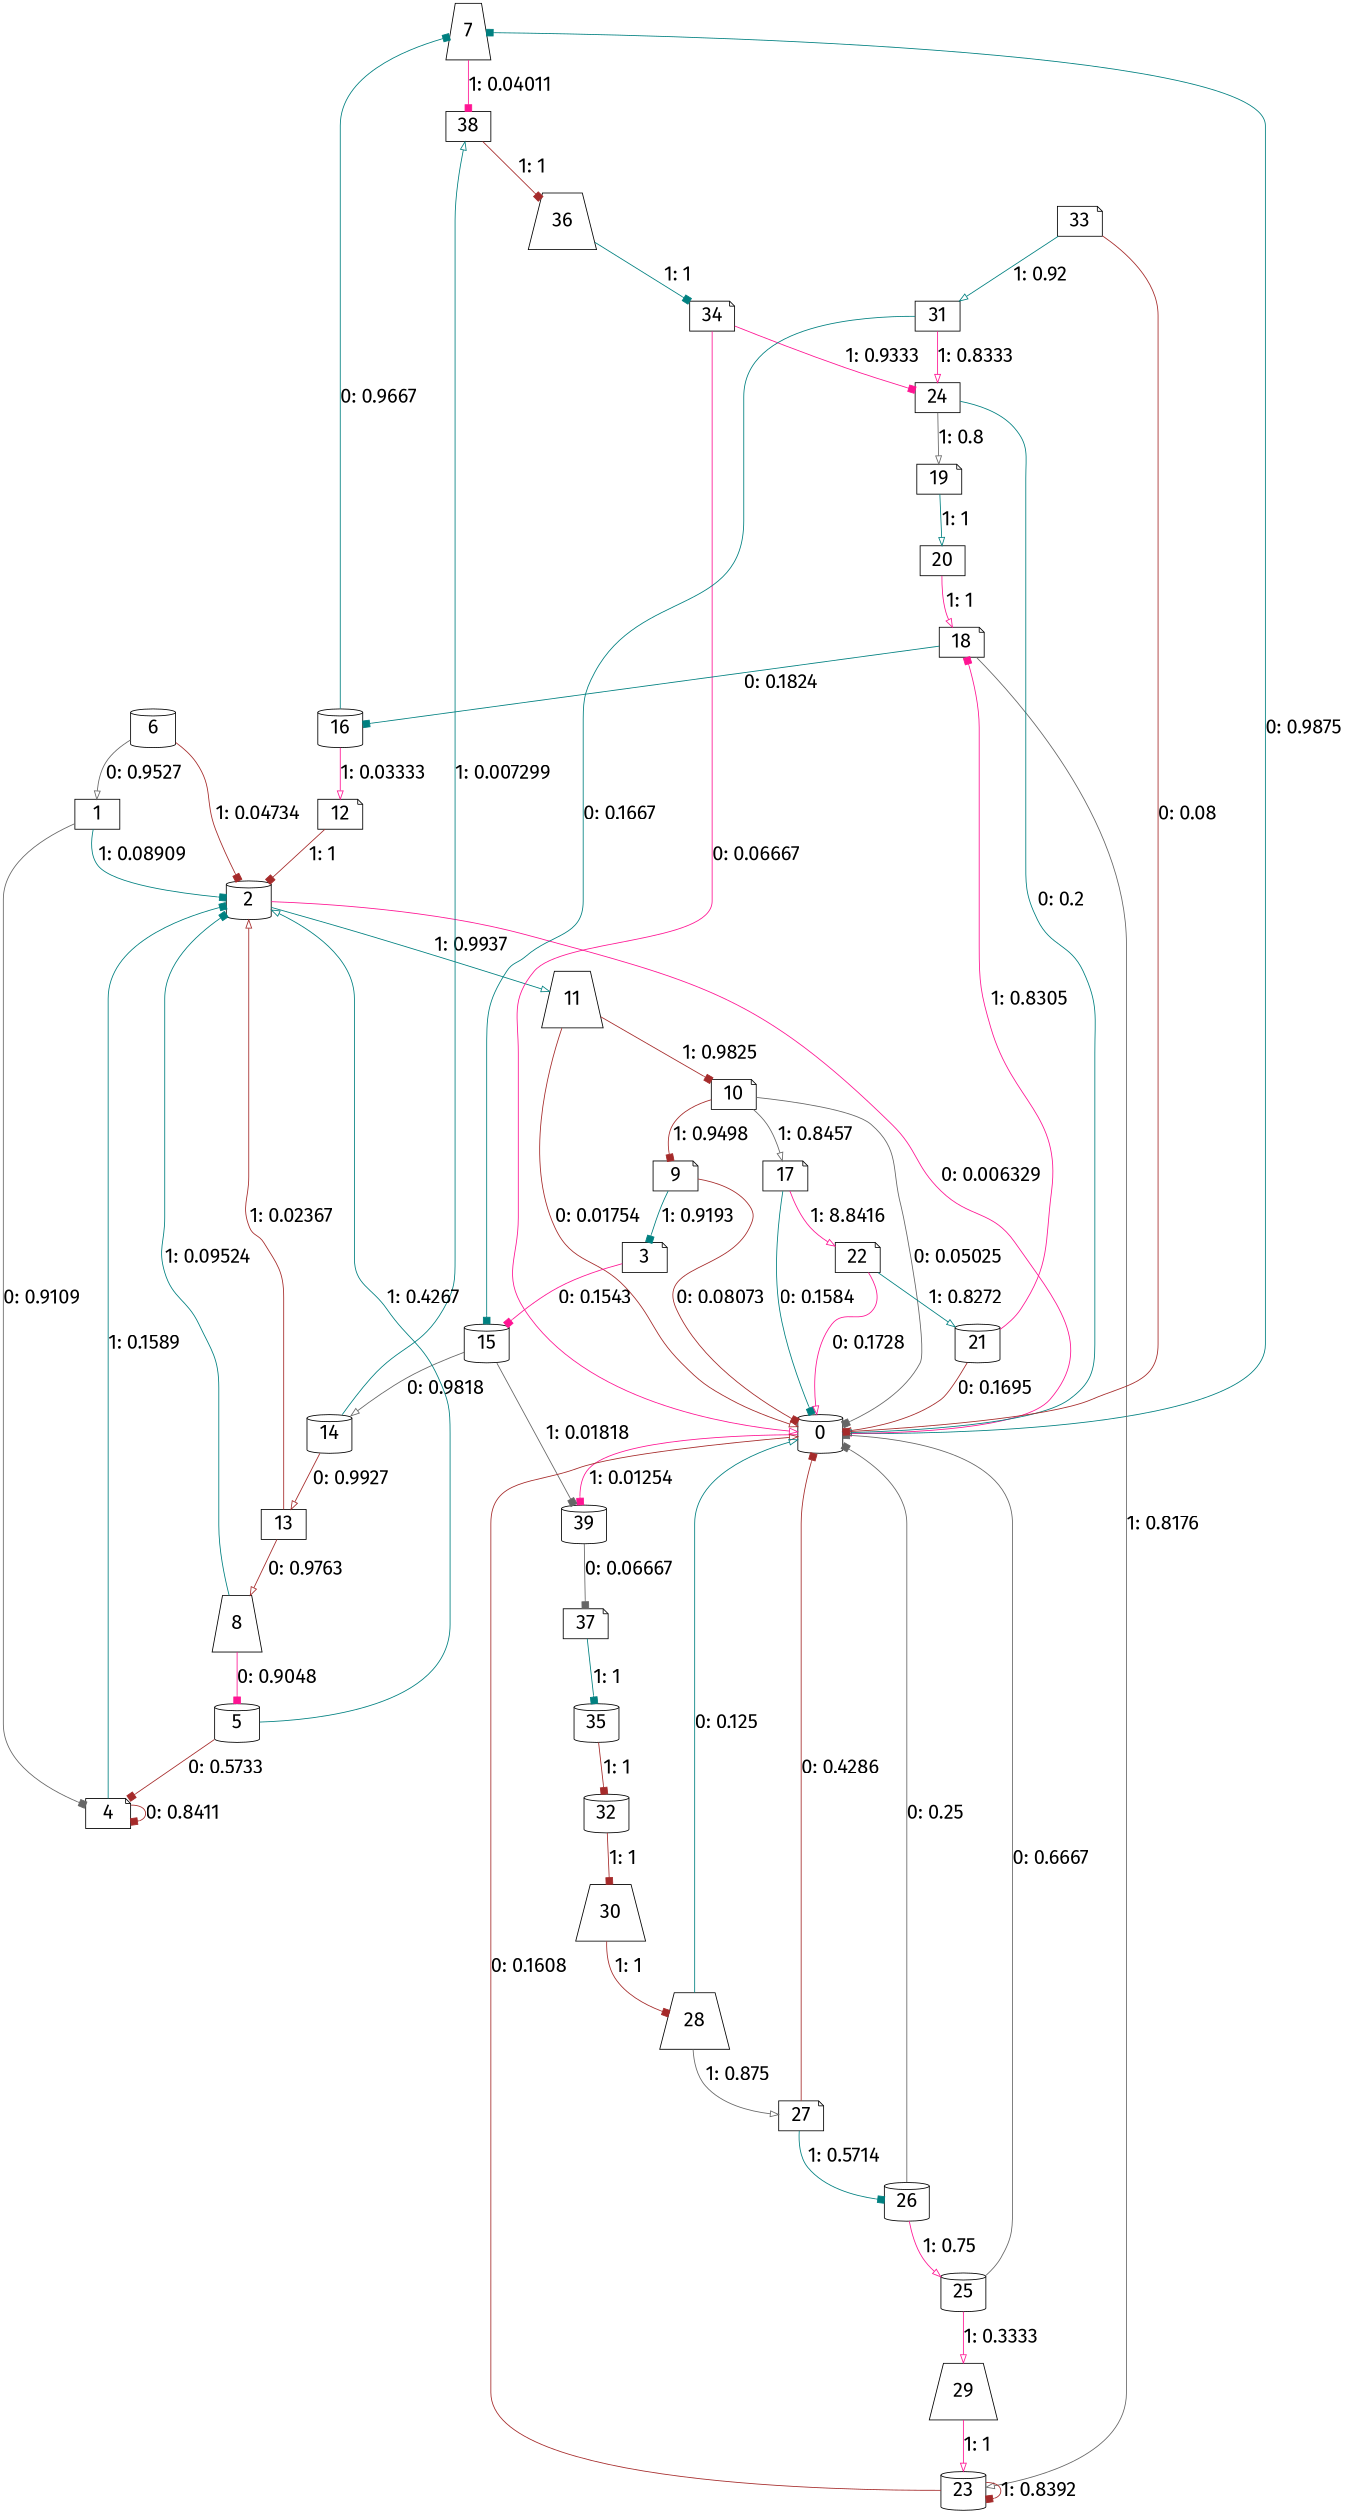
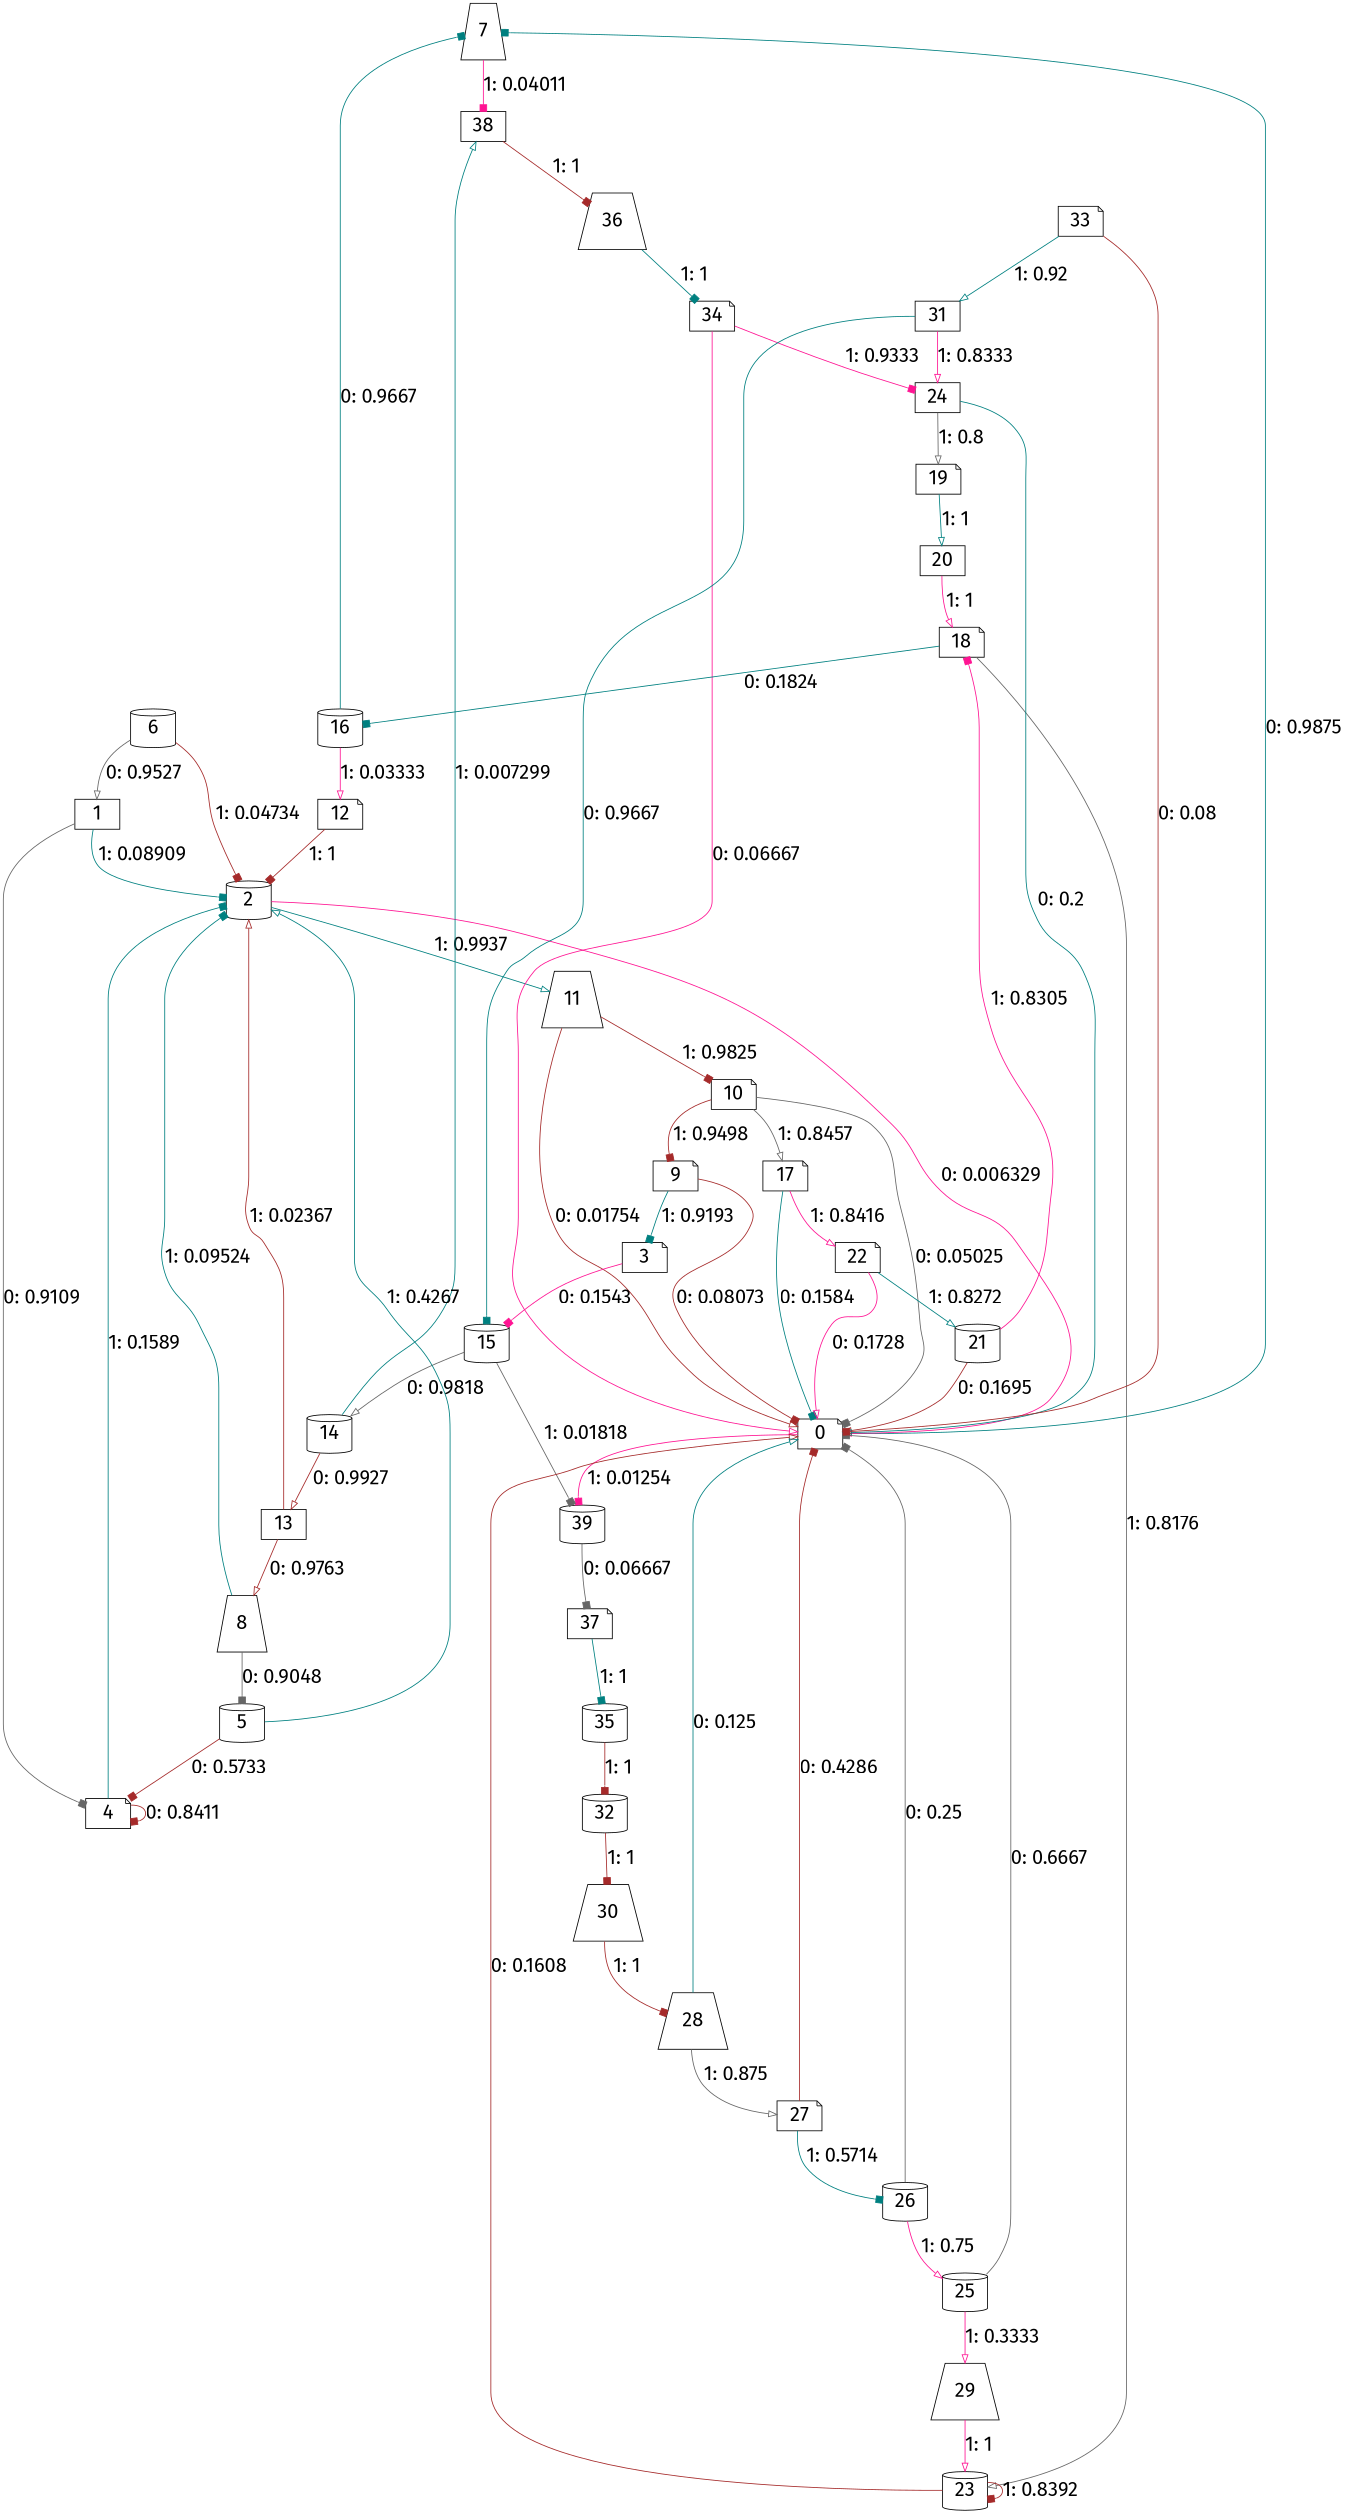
edge "31" -> "15": label "0: 0.1667   " -> "0: 0.9667   "
edge "17" -> "22": label "1: 8.8416   " -> "1: 0.8416   "
node "0": shape cylinder -> note
edge "8" -> "5": color deeppink -> gray40
